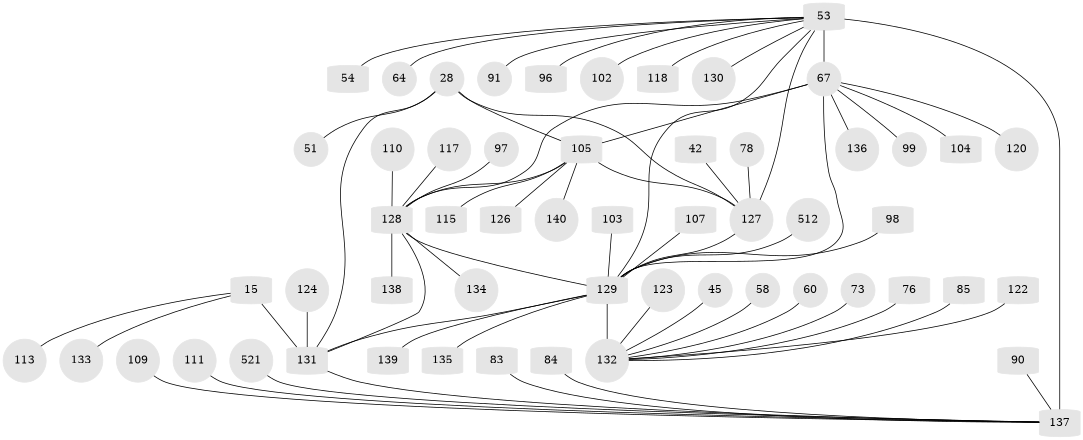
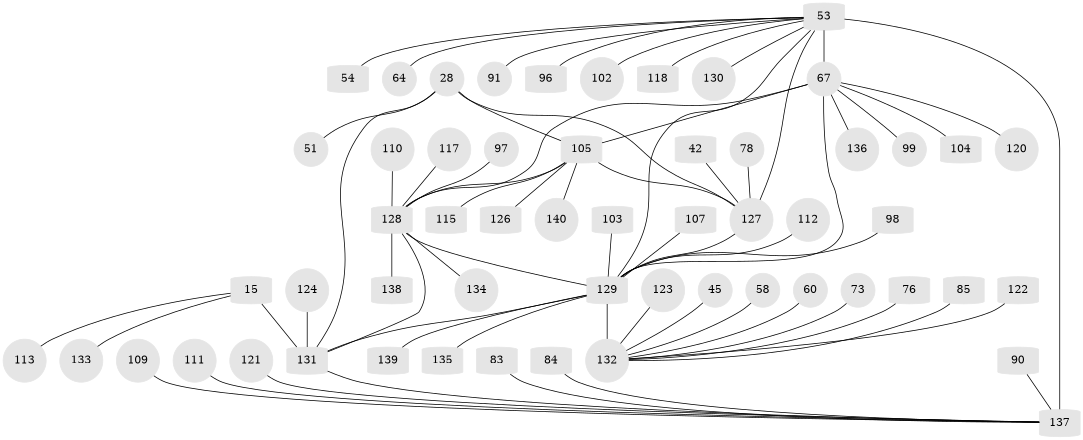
node "512": label "512" -> "112"
node "521": label "521" -> "121"
